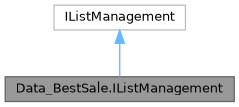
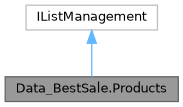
node "Data_BestSale.IListManagement": label "Data_BestSale.IListManagement" -> "Data_BestSale.Products"
